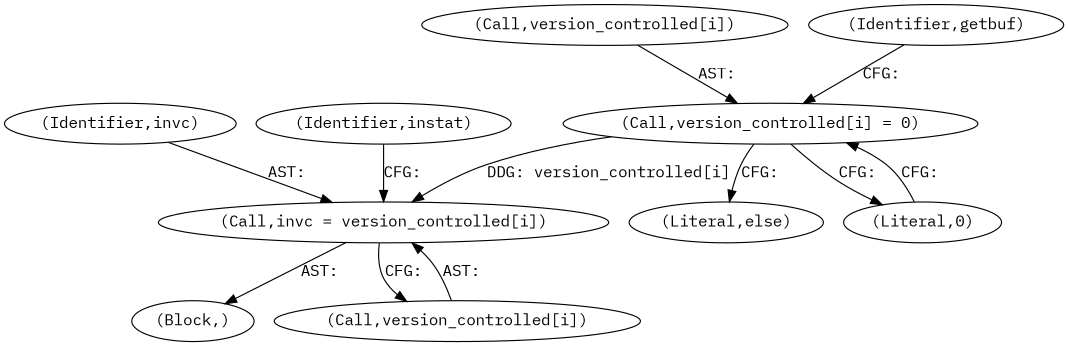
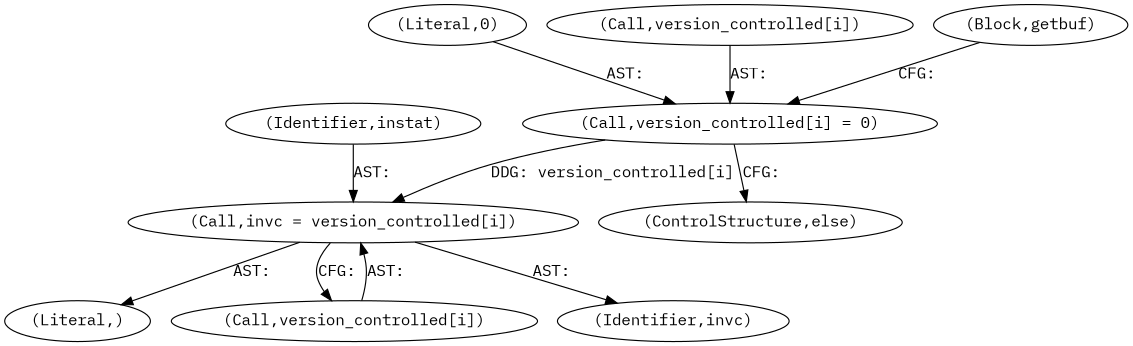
node "(Identifier,getbuf)": label "(Identifier,getbuf)" -> "(Block,getbuf)"
edge "(Identifier,invc)" -> "(Call,invc = version_controlled[i])": reversed
edge "(Identifier,instat)" -> "(Call,invc = version_controlled[i])": label "CFG: " -> "AST: "
edge "(Literal,0)" -> "(Call,version_controlled[i] = 0)": label "CFG: " -> "AST: "
edge "(Call,version_controlled[i] = 0)" -> "(Literal,0)": removed, label "CFG:"
node "(Literal,else)": label "(Literal,else)" -> "(ControlStructure,else)"
node "(Block,)": label "(Block,)" -> "(Literal,)"
